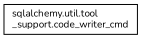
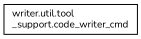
node "sqlalchemy.util.tool _support.code_writer_cmd": label "sqlalchemy.util.tool _support.code_writer_cmd" -> "writer.util.tool _support.code_writer_cmd"
